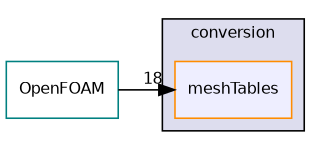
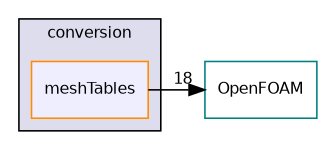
edge "OpenFOAM" -> "meshTables": reversed
